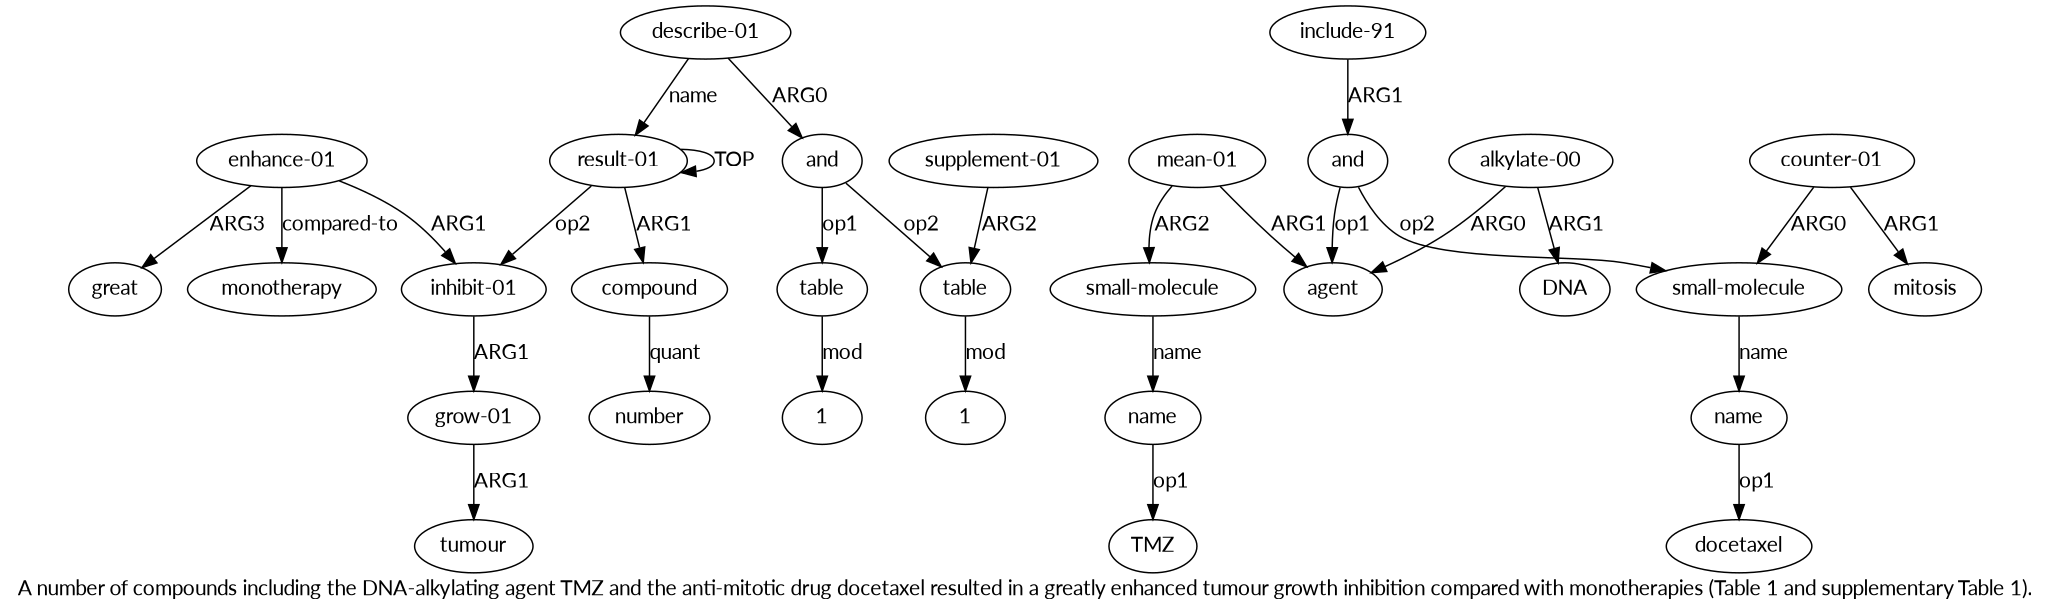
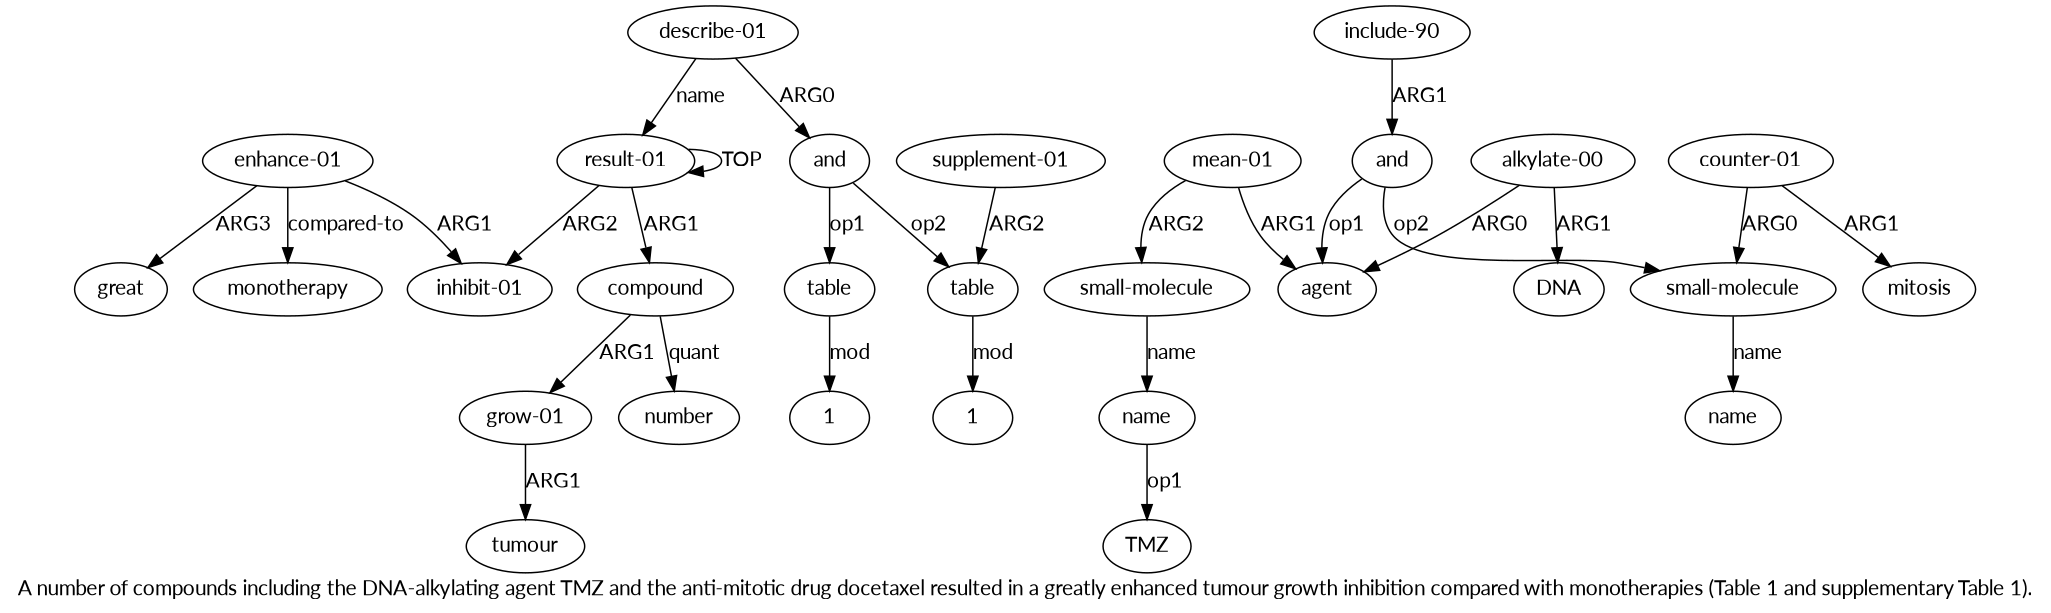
node "include-91": label "include-91" -> "include-90"
edge "result-01" -> "inhibit-01": label "op2" -> "ARG2"
edge "inhibit-01" -> "grow-01": now "compound" -> "grow-01"
node "docetaxel": removed
